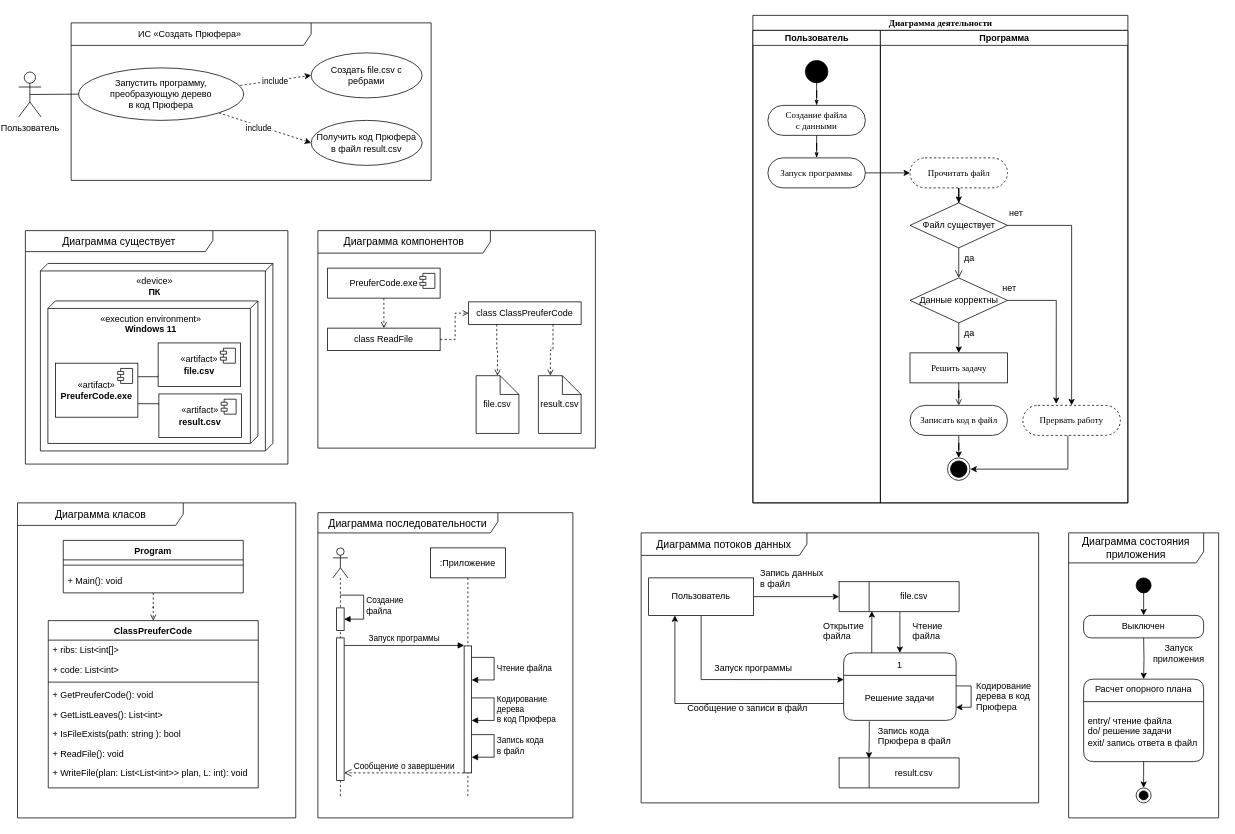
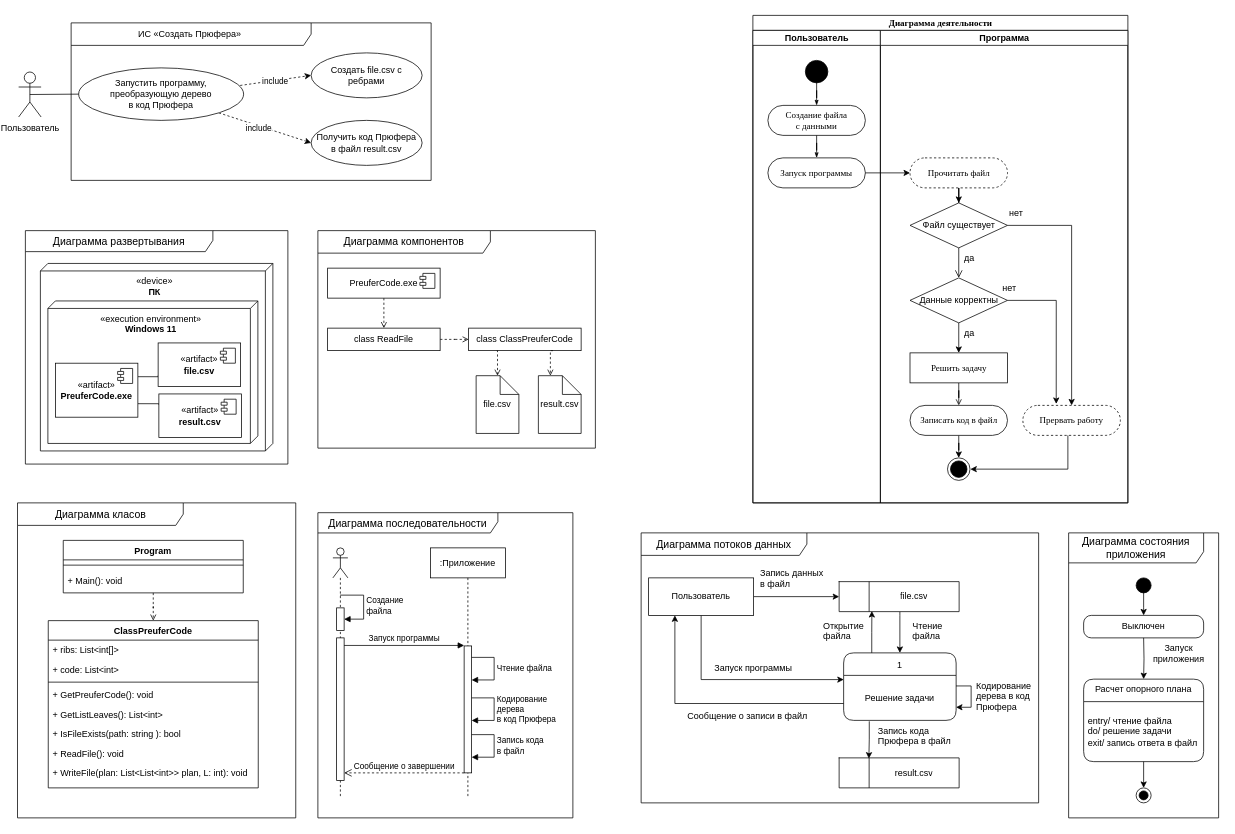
node "Диаграмма существует": label "Диаграмма существует" -> "Диаграмма развертывания"
node "class ClassPreuferCode": moved (525, 313) -> (525, 339)
node "Сообщение о записи в файл": moved (753, 708) -> (753, 716)
